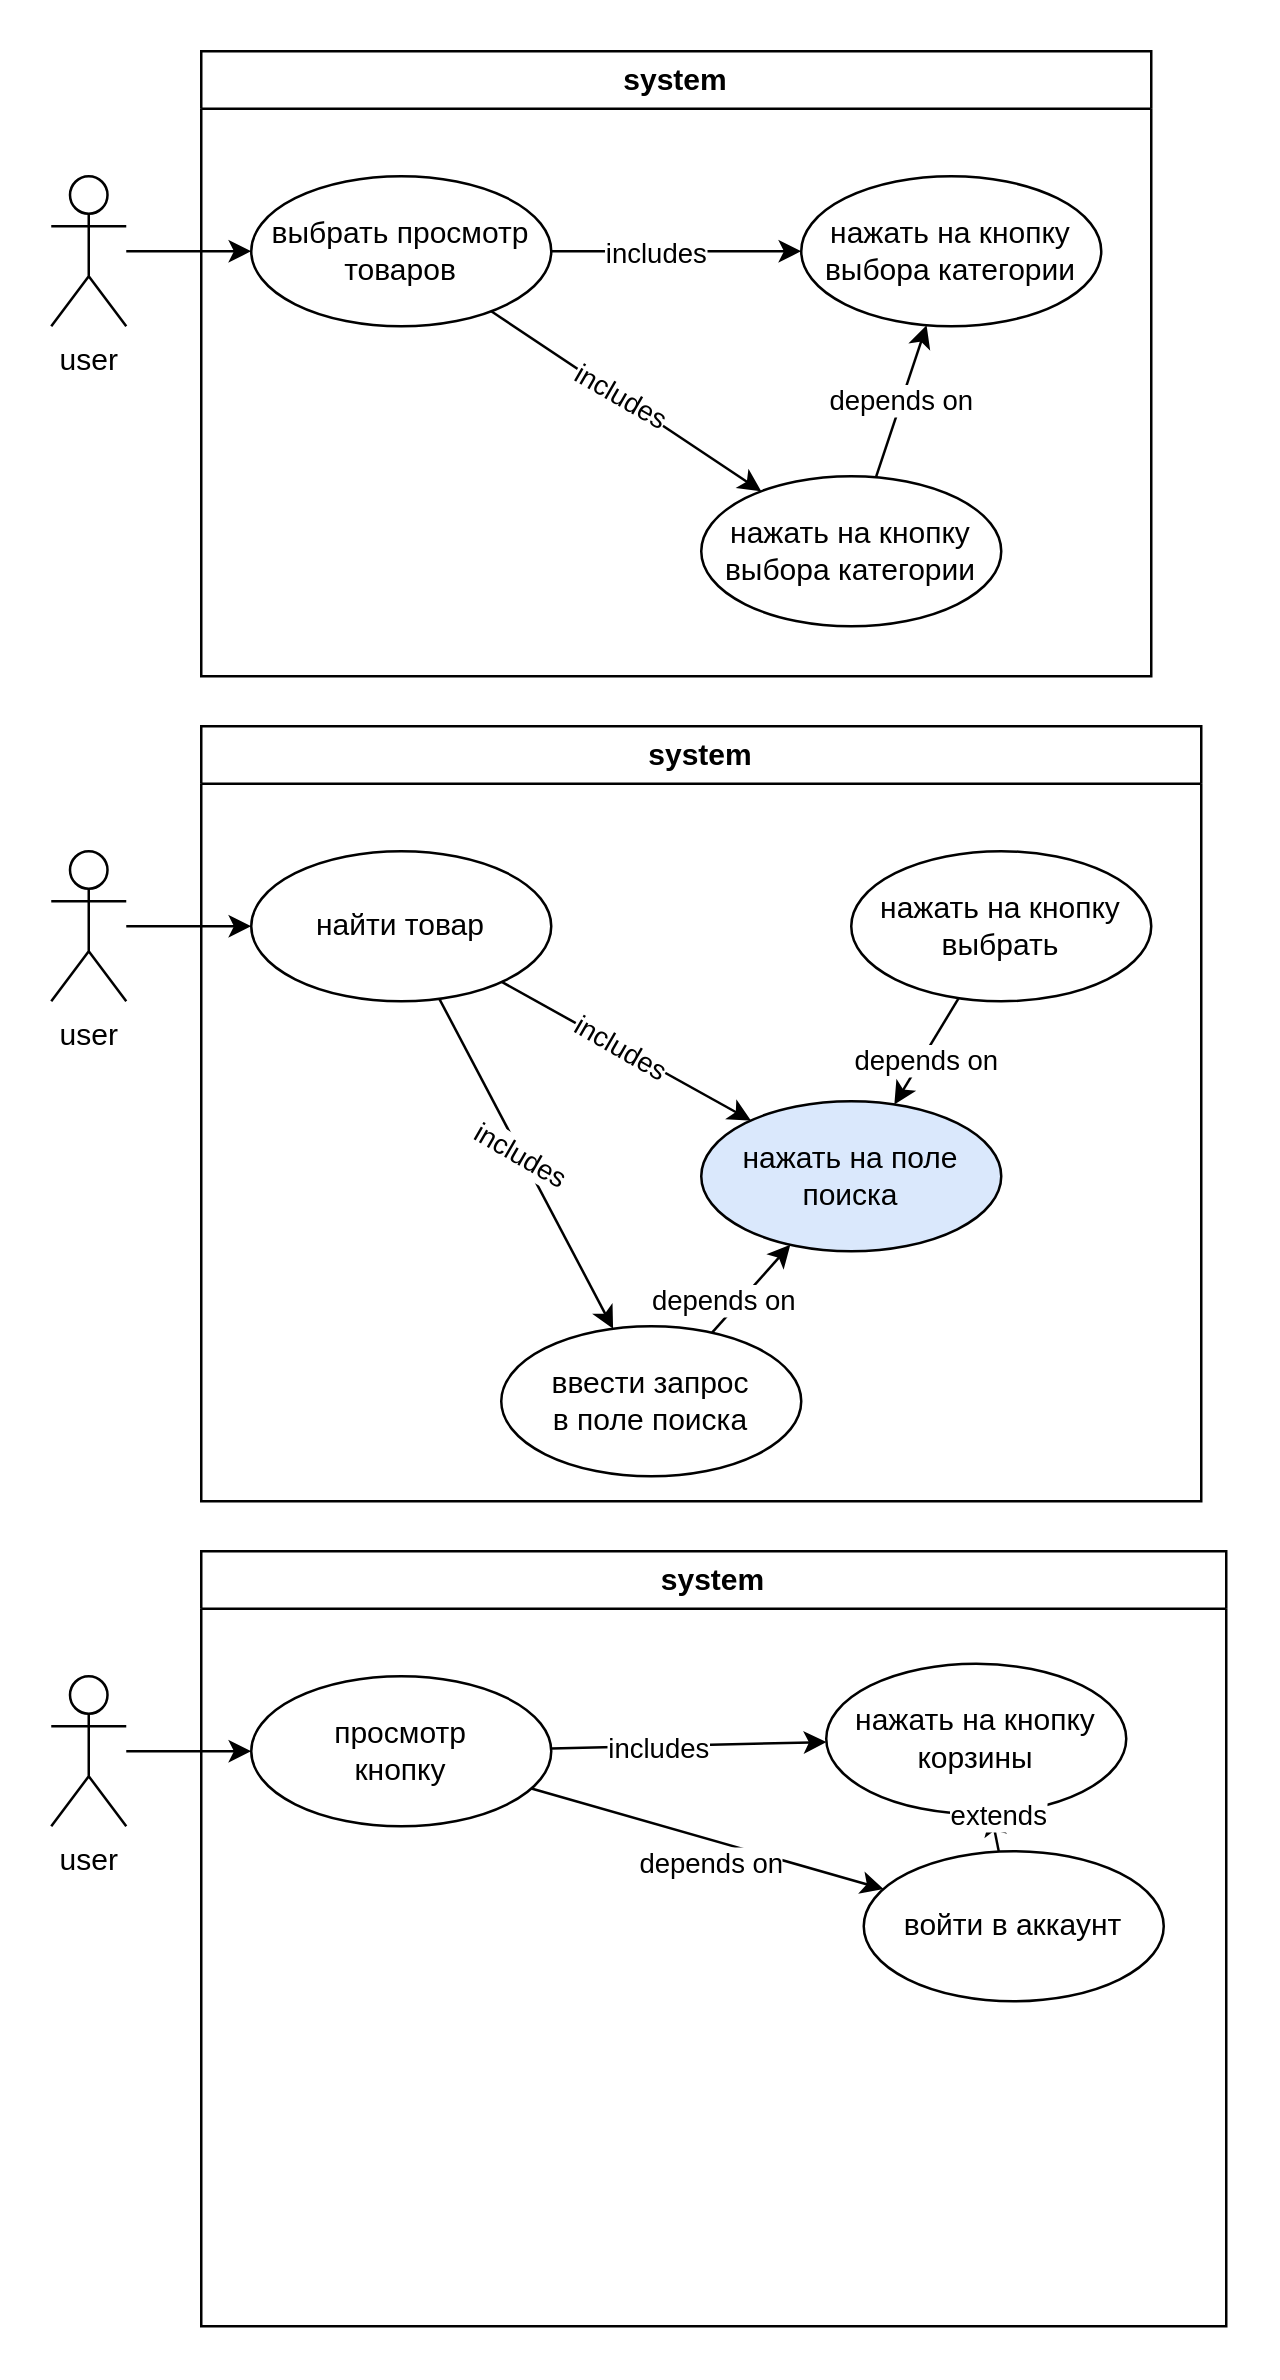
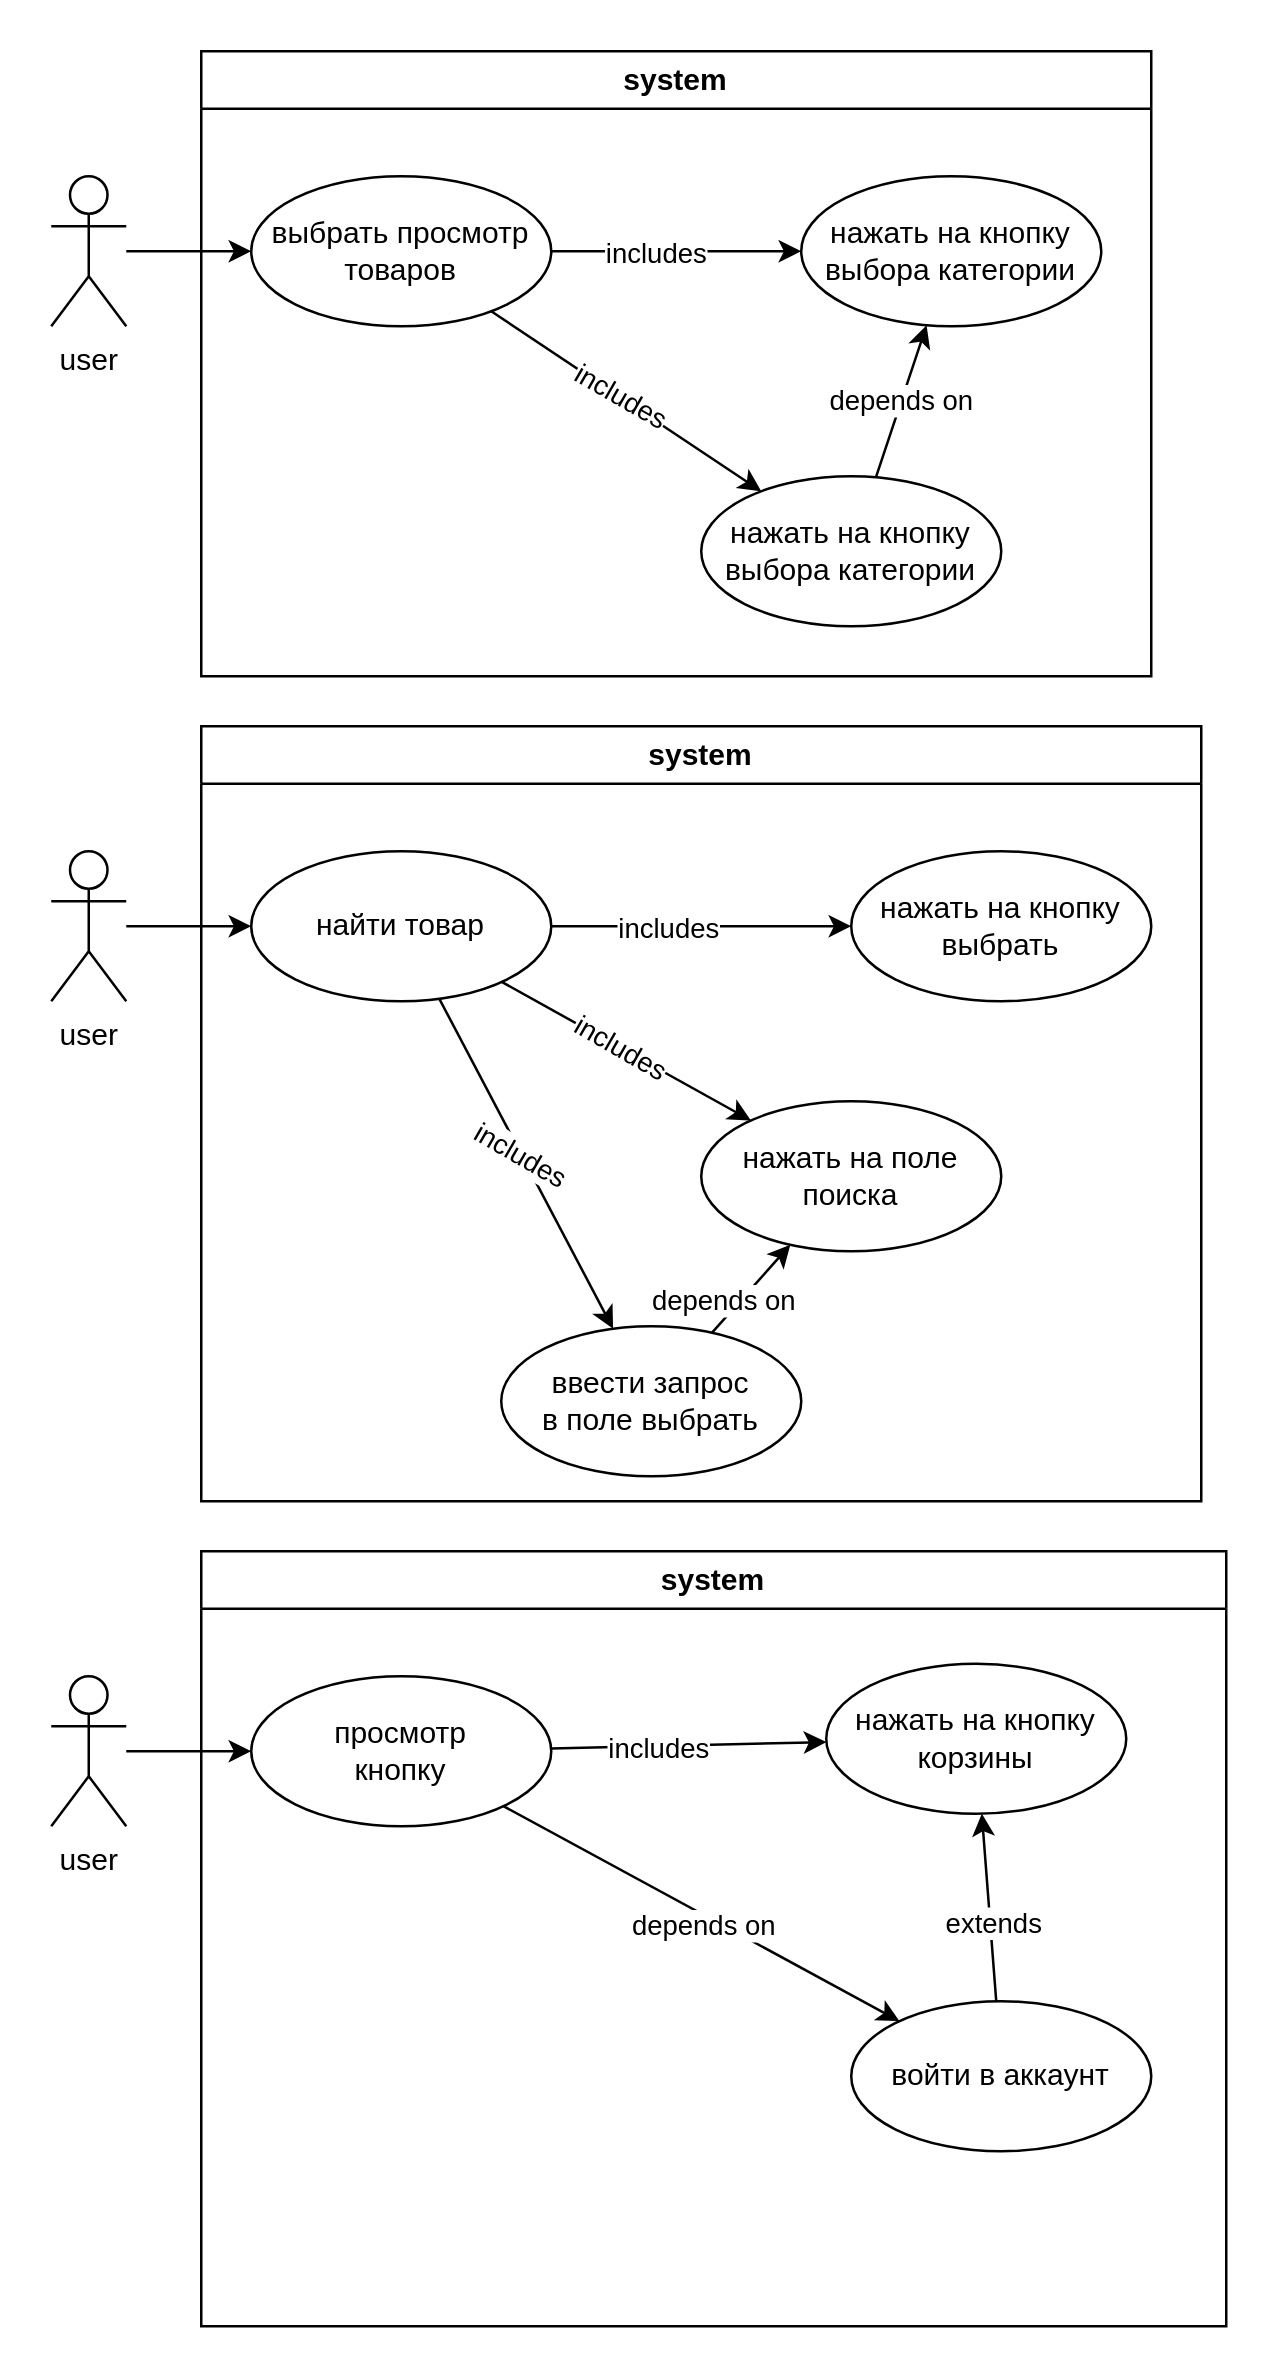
edge "найти товар" -> "нажать на кнопку выбрать": added, label "includes"
edge "нажать на кнопку выбрать" -> "нажать на поле поиска": removed, label "depends on"
node "нажать на поле поиска": fillcolor #dae8fc -> #ffffff
node "ввести запрос в поле поиска": label "ввести запрос в поле поиска" -> "ввести запрос в поле выбрать"
node "войти в аккаунт": moved (1014, 1926) -> (1001, 2076)
